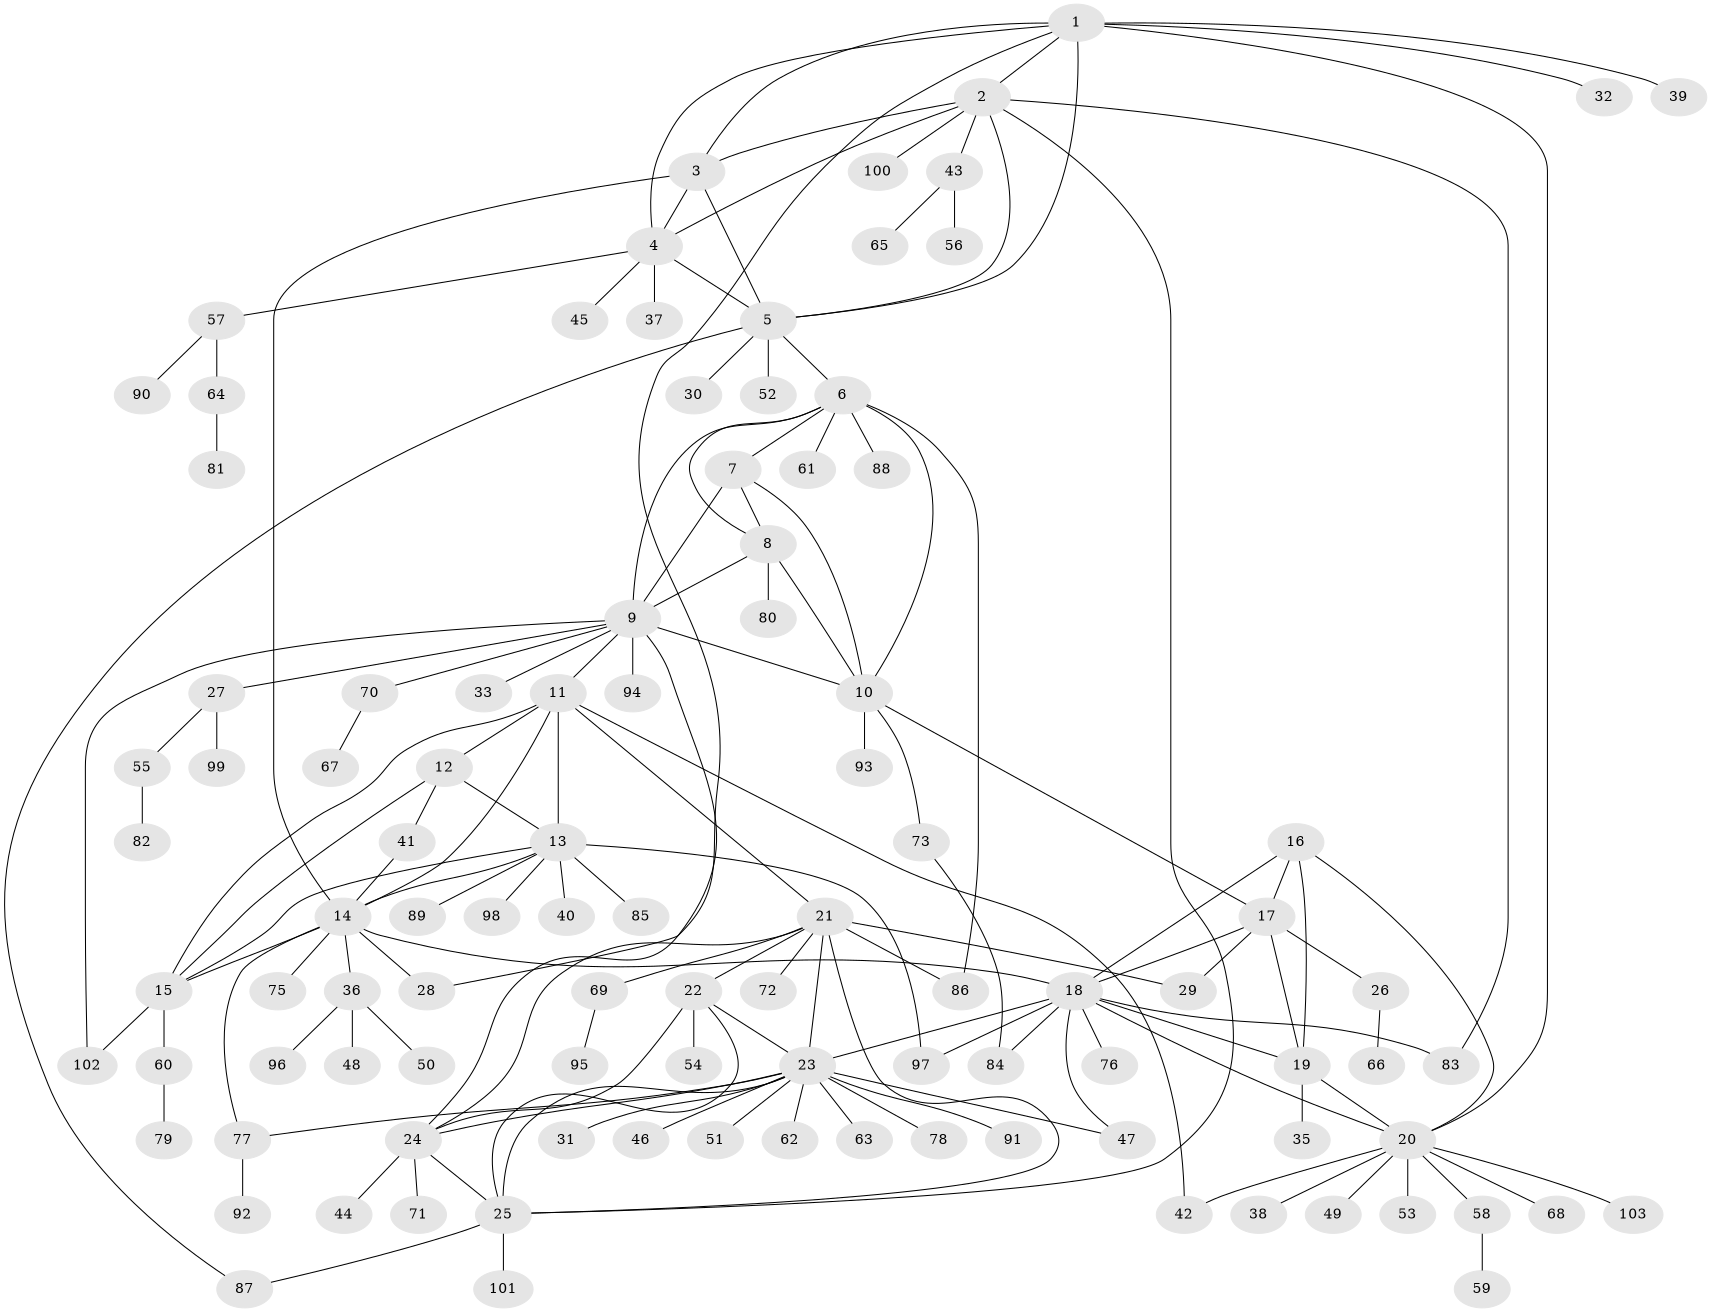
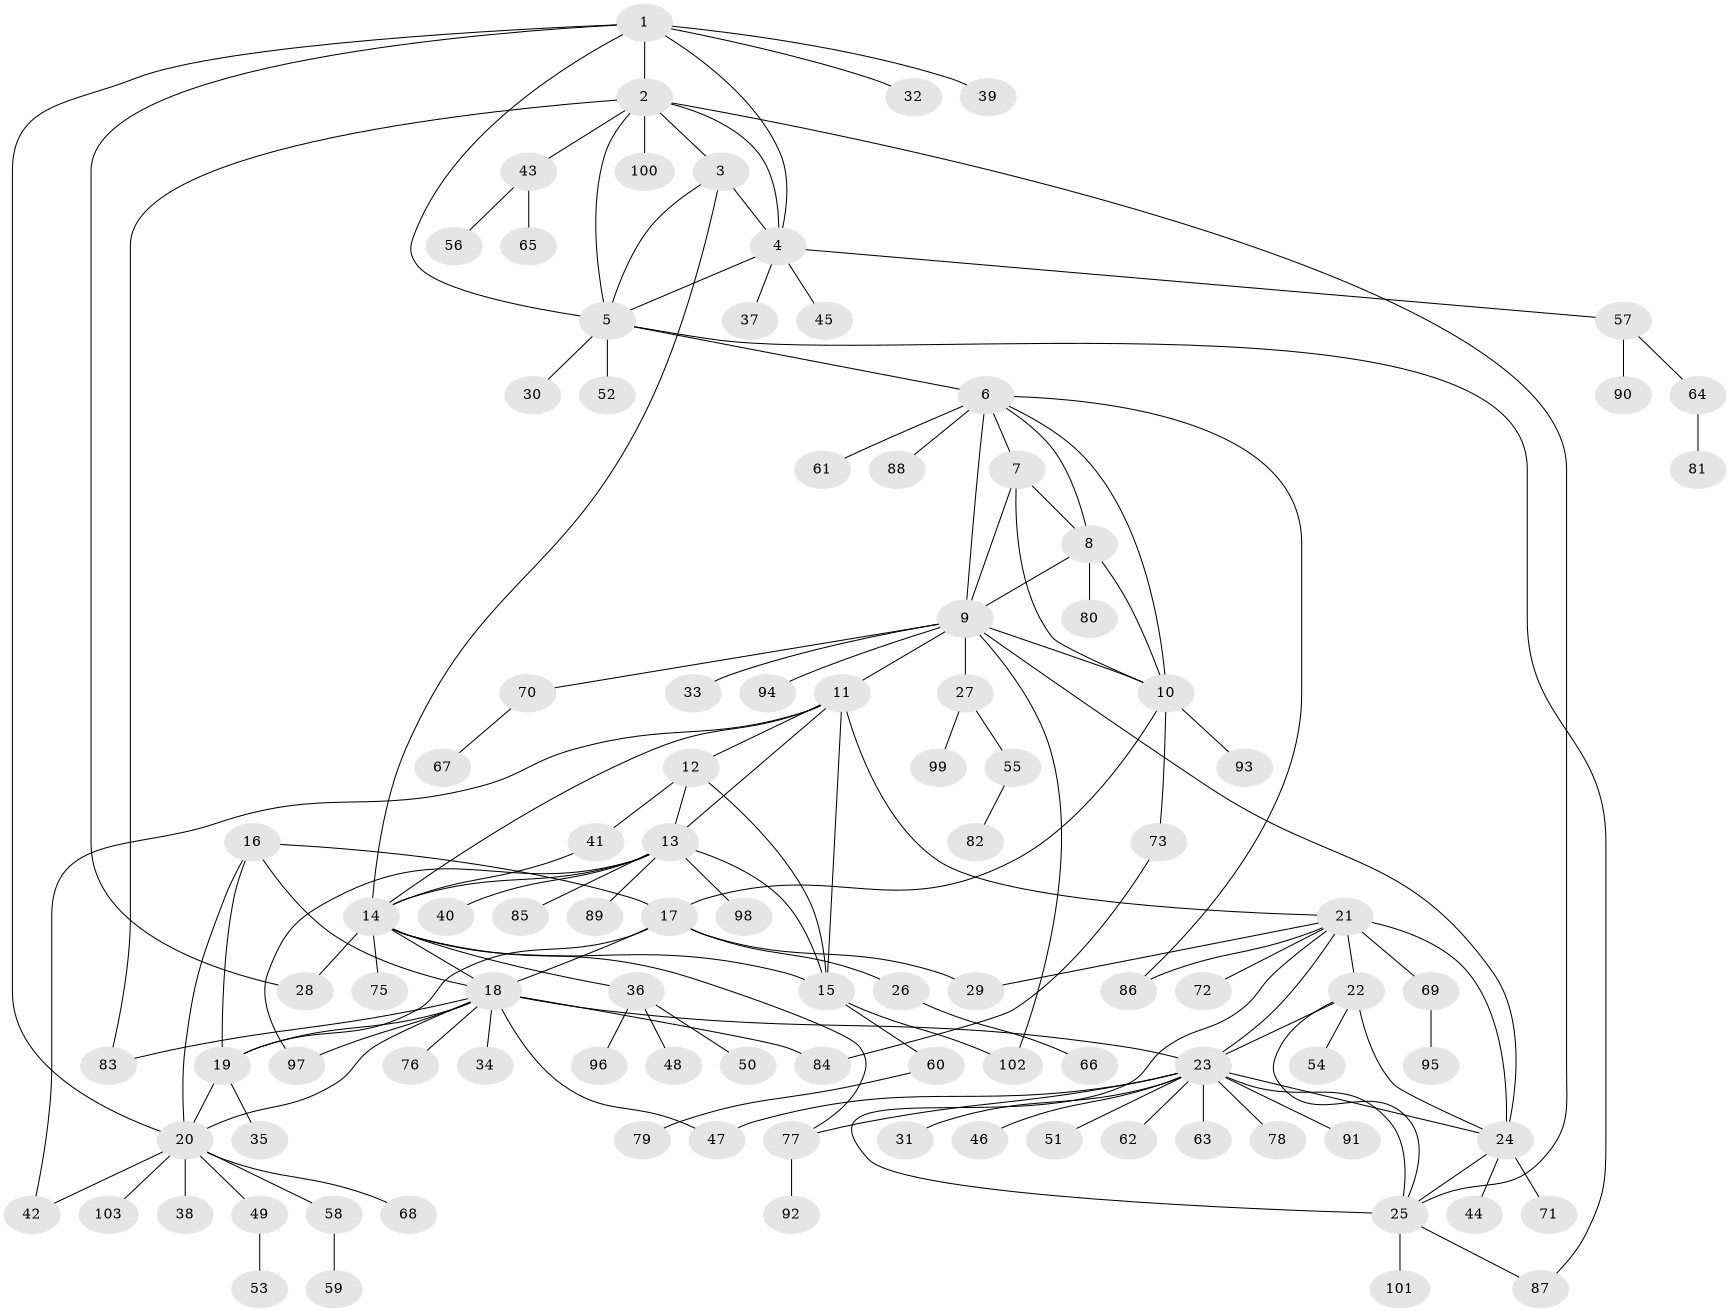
edge "1" -- "3": removed
node "34": added
edge "20" -- "53": now "49" -- "53"
